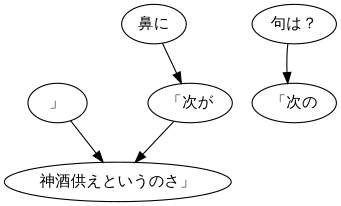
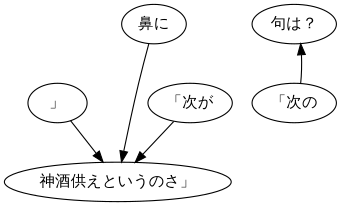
edge "鼻に" -> "「次が": now "鼻に" -> "神酒供えというのさ」"
edge "句は？" -> "「次の": reversed
